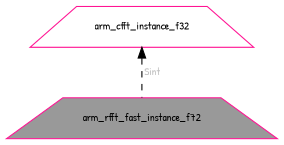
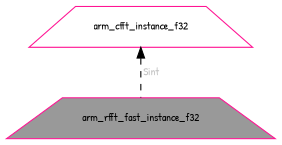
node "arm_rfft_fast_instance_f72": label "arm_rfft_fast_instance_f72" -> "arm_rfft_fast_instance_f32"
